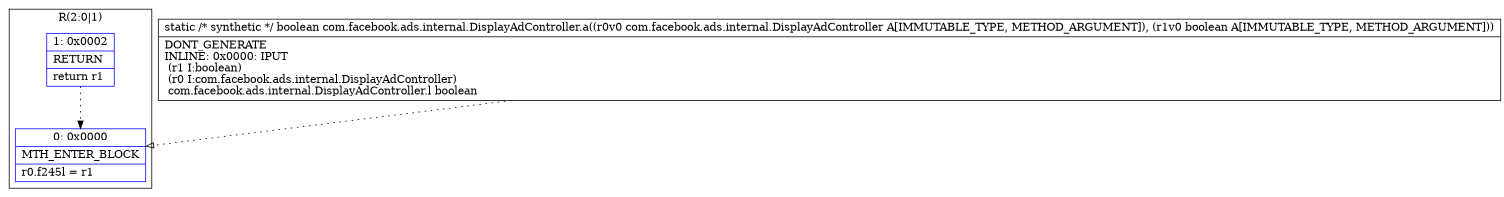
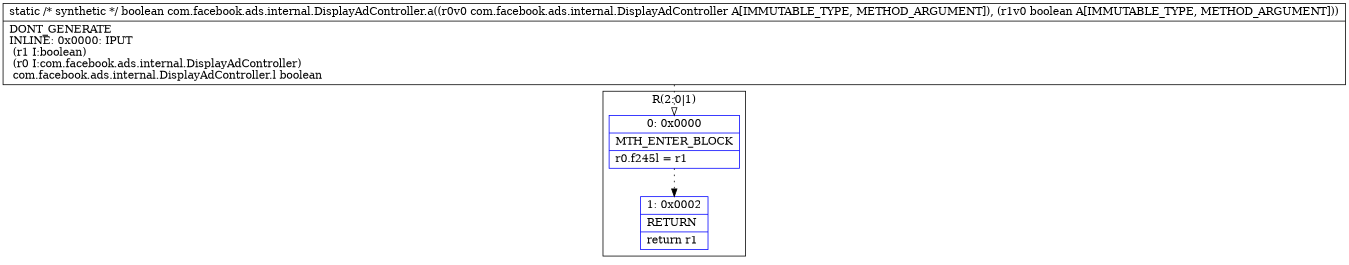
edge "1: 0x0002" -> "0: 0x0000": reversed
